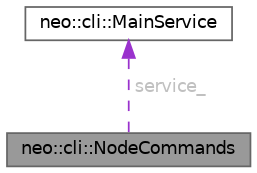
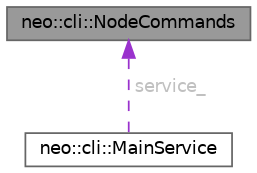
edge "neo::cli::NodeCommands" -> "neo::cli::MainService": reversed
